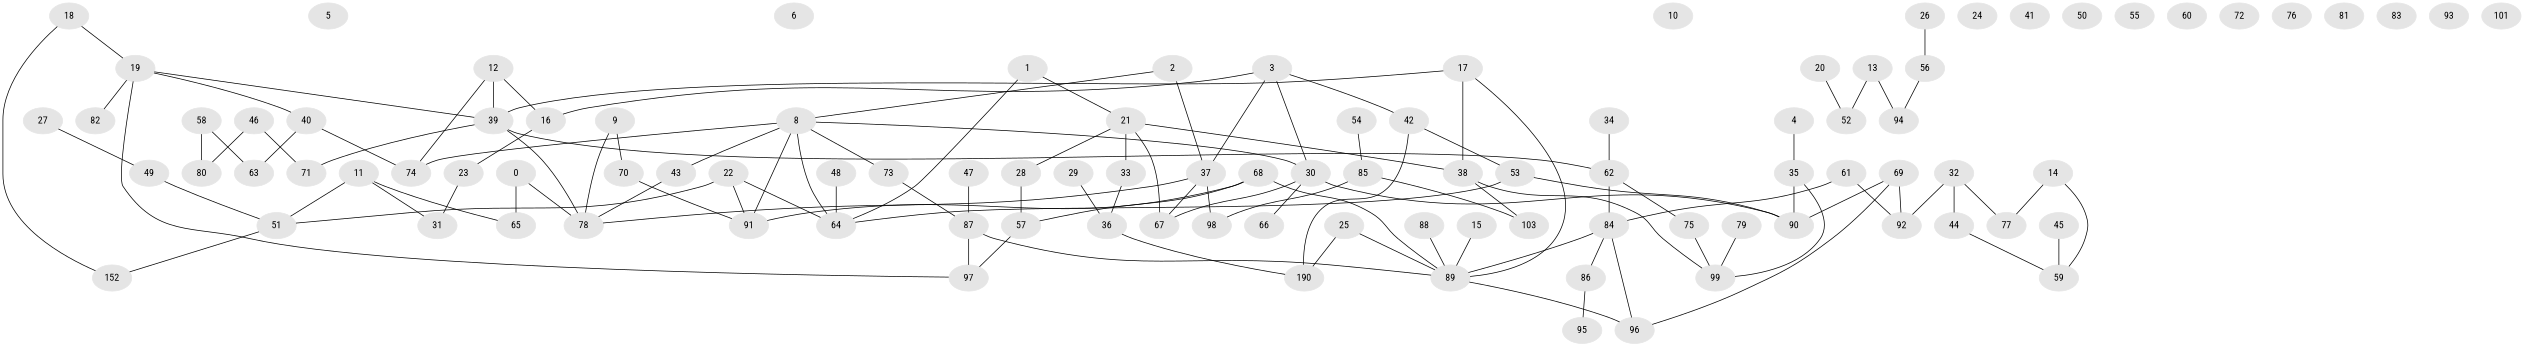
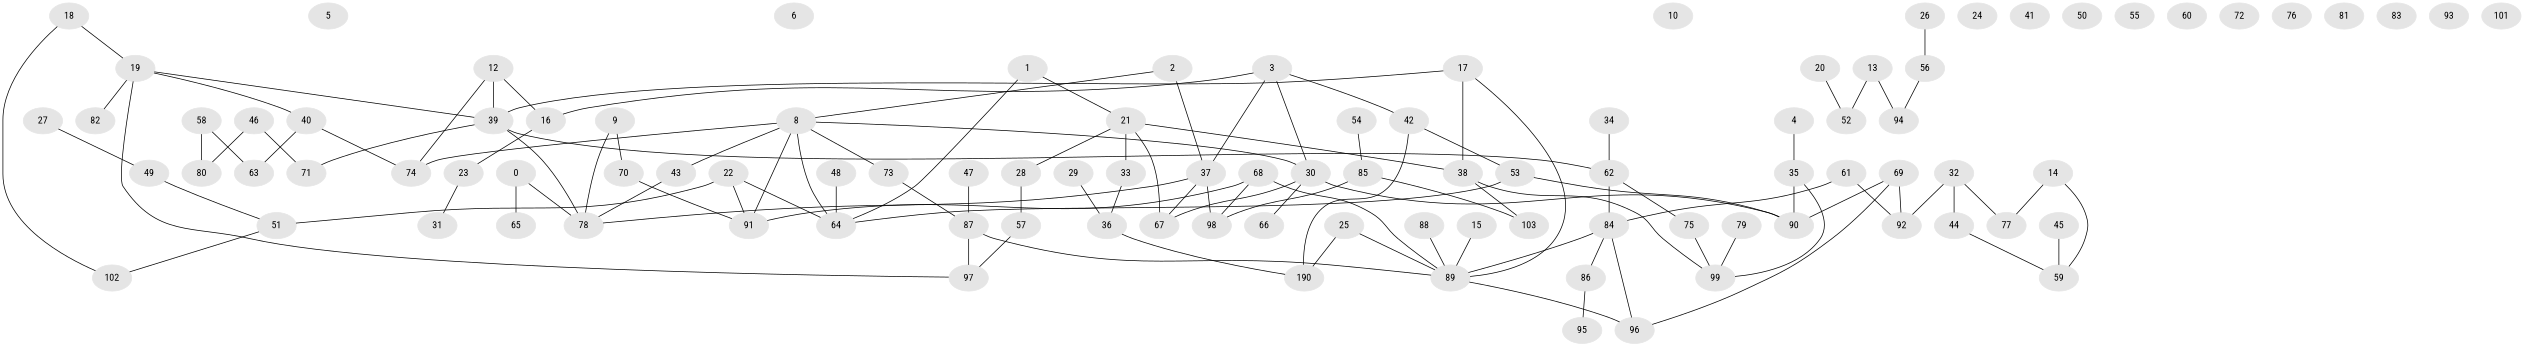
node "11": removed
edge "68" -- "57": now "68" -- "98"
node "152": label "152" -> "102"
